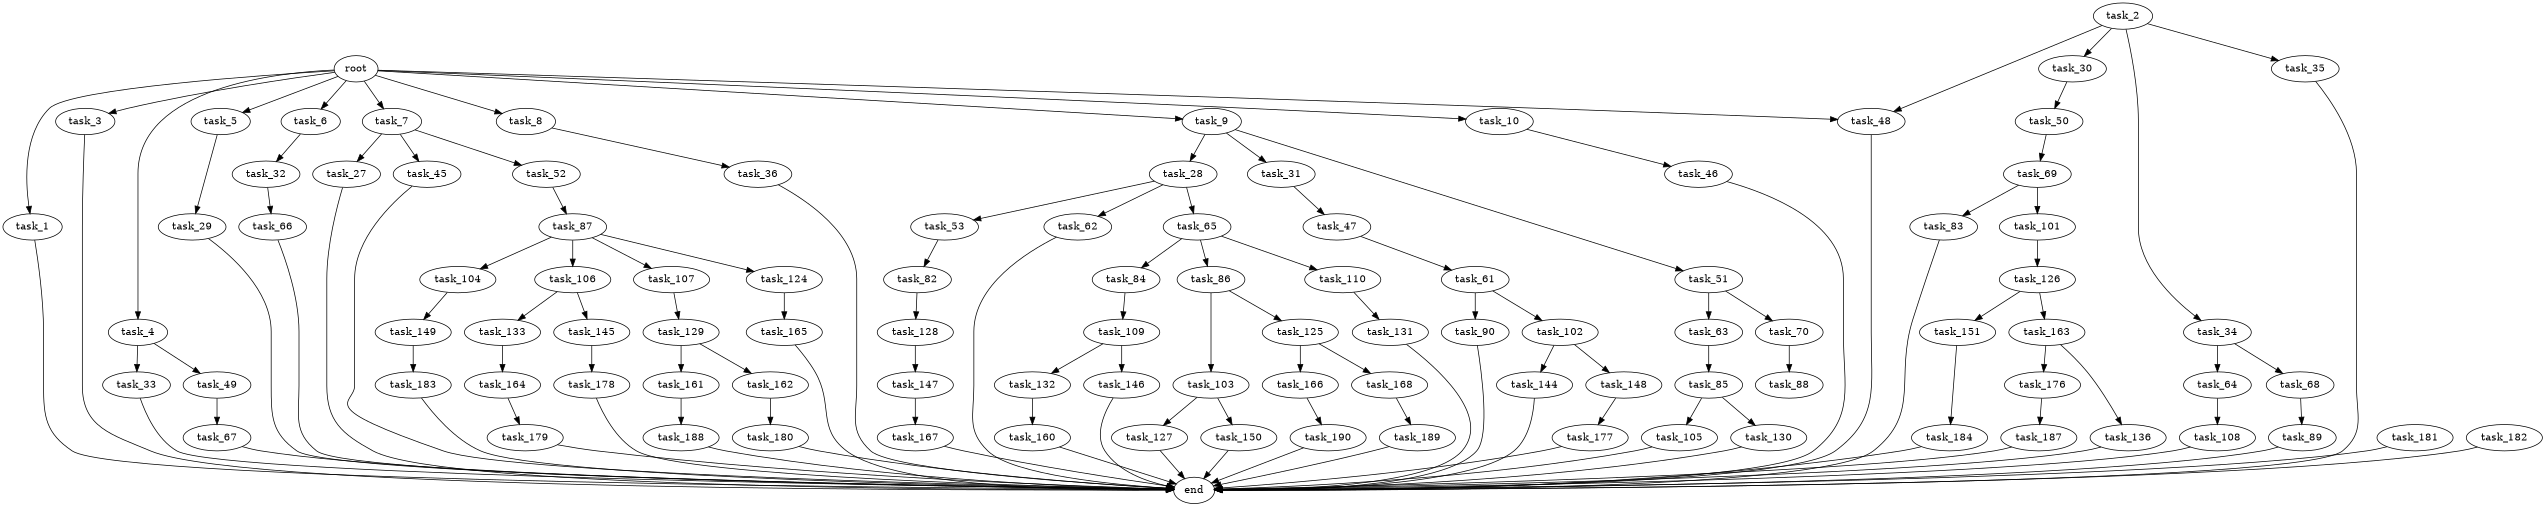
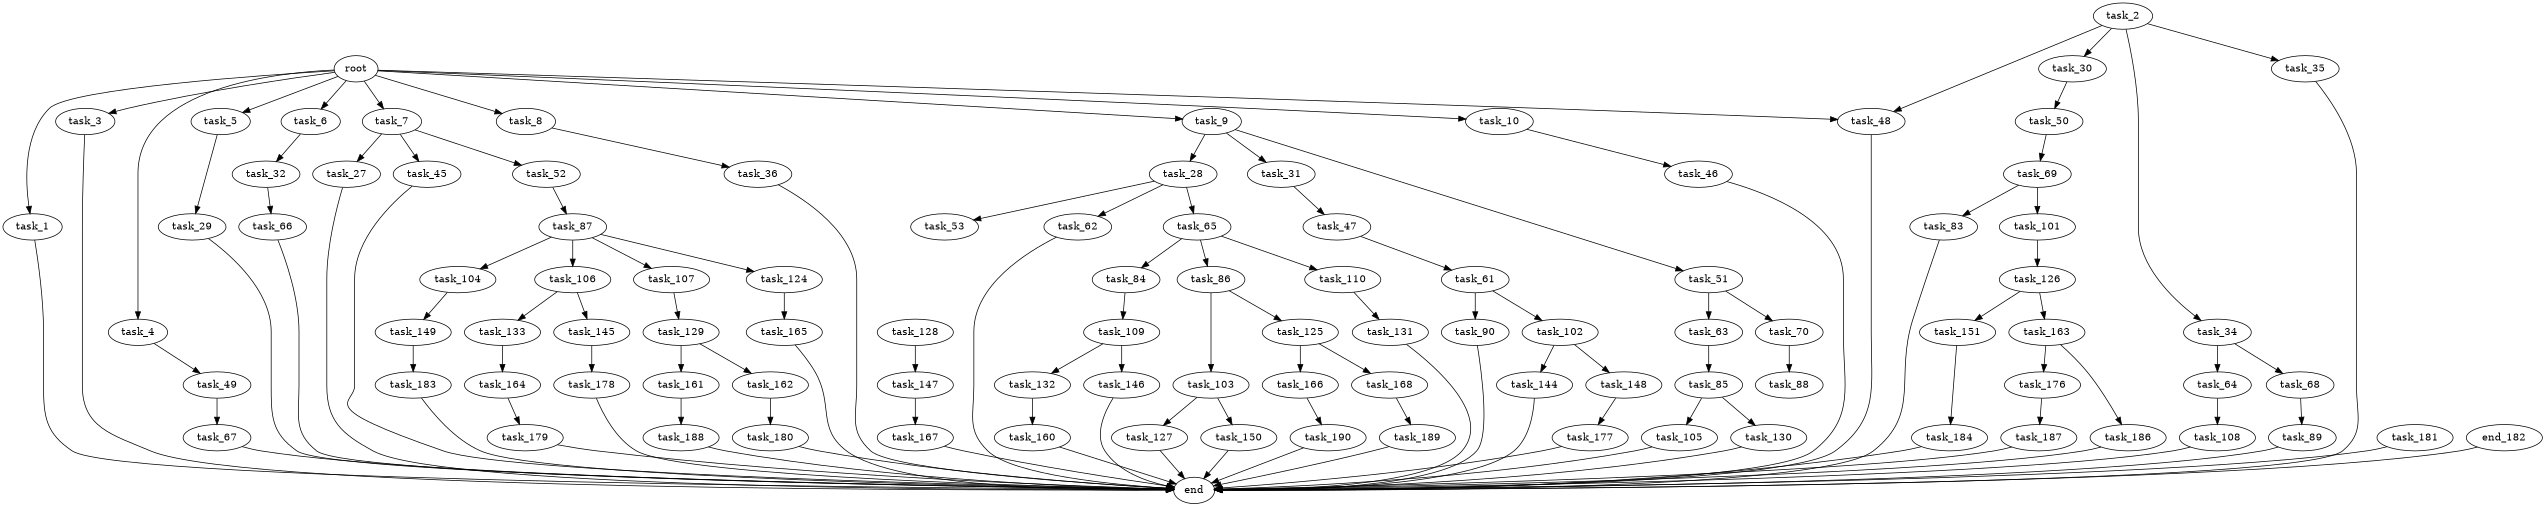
node "task_82": removed
node "task_33": removed
node "task_136": label "task_136" -> "task_186"
node "task_182": label "task_182" -> "end_182"
